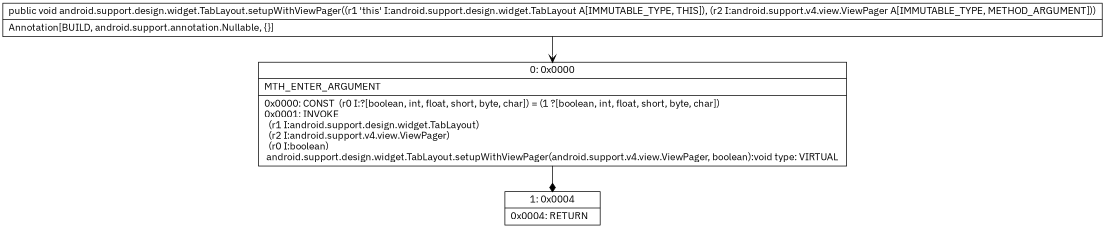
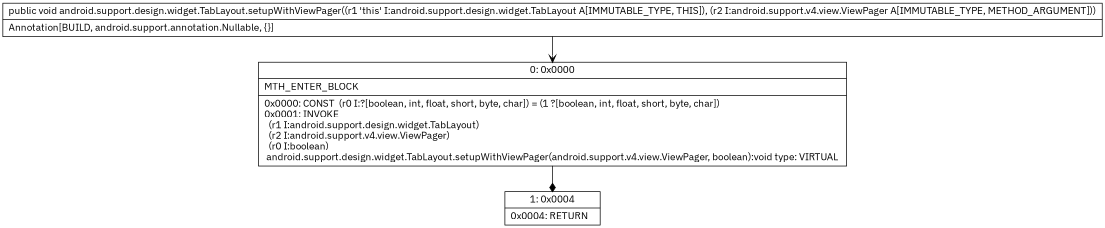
node "0: 0x0000": text "MTH_ENTER_ARGUMENT" -> "MTH_ENTER_BLOCK"
